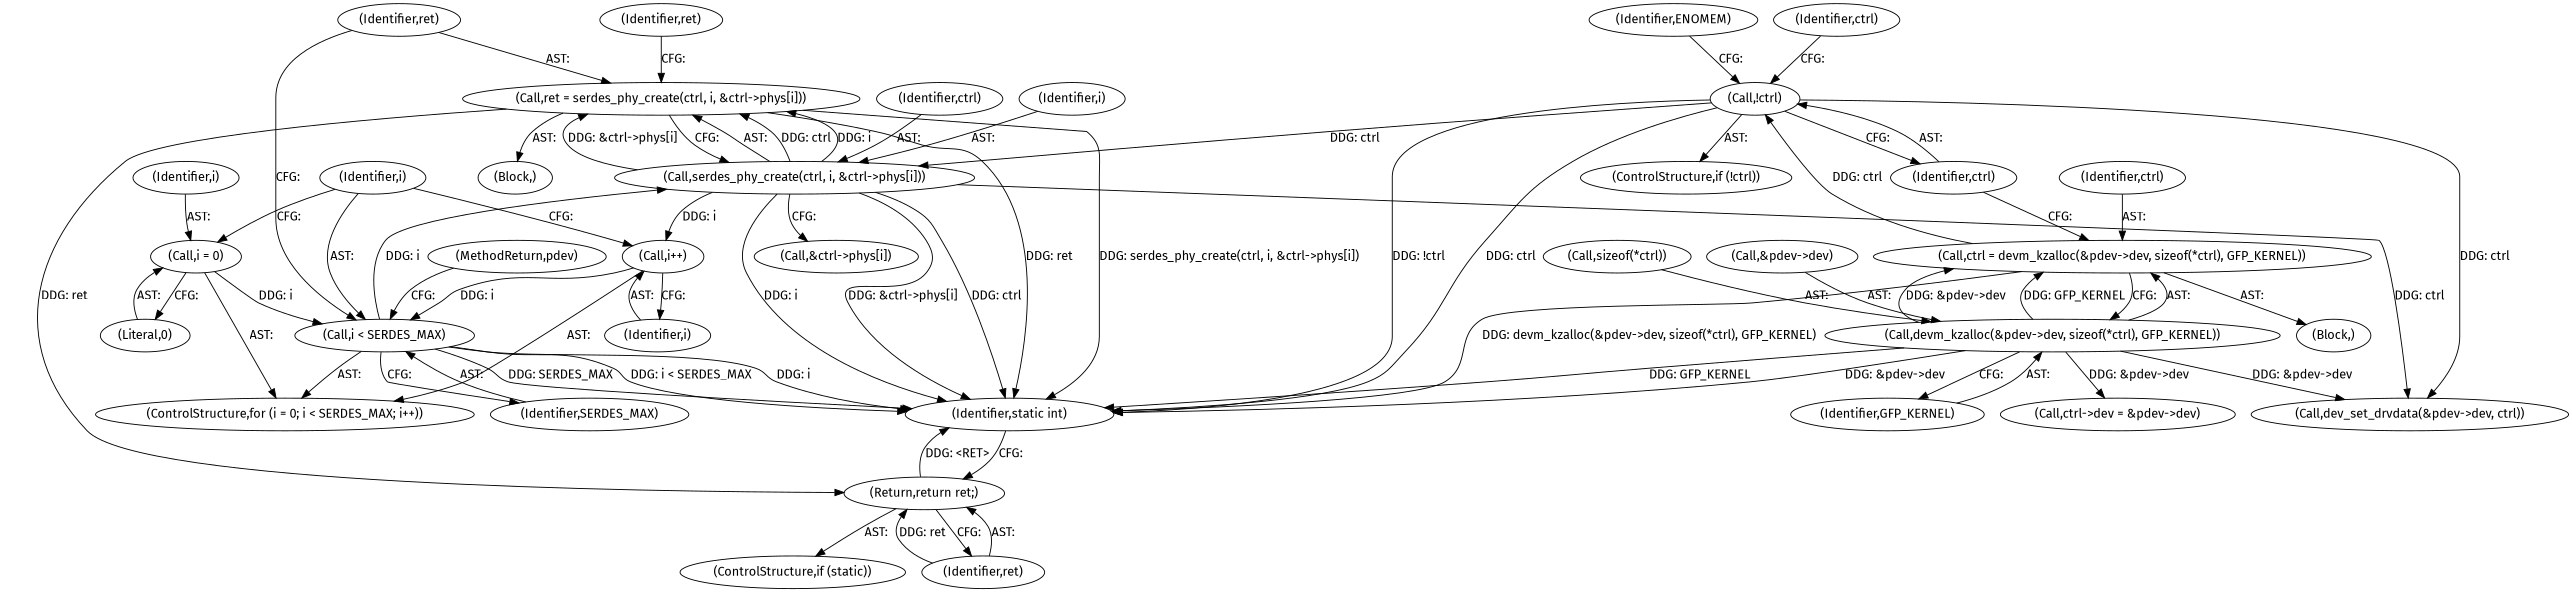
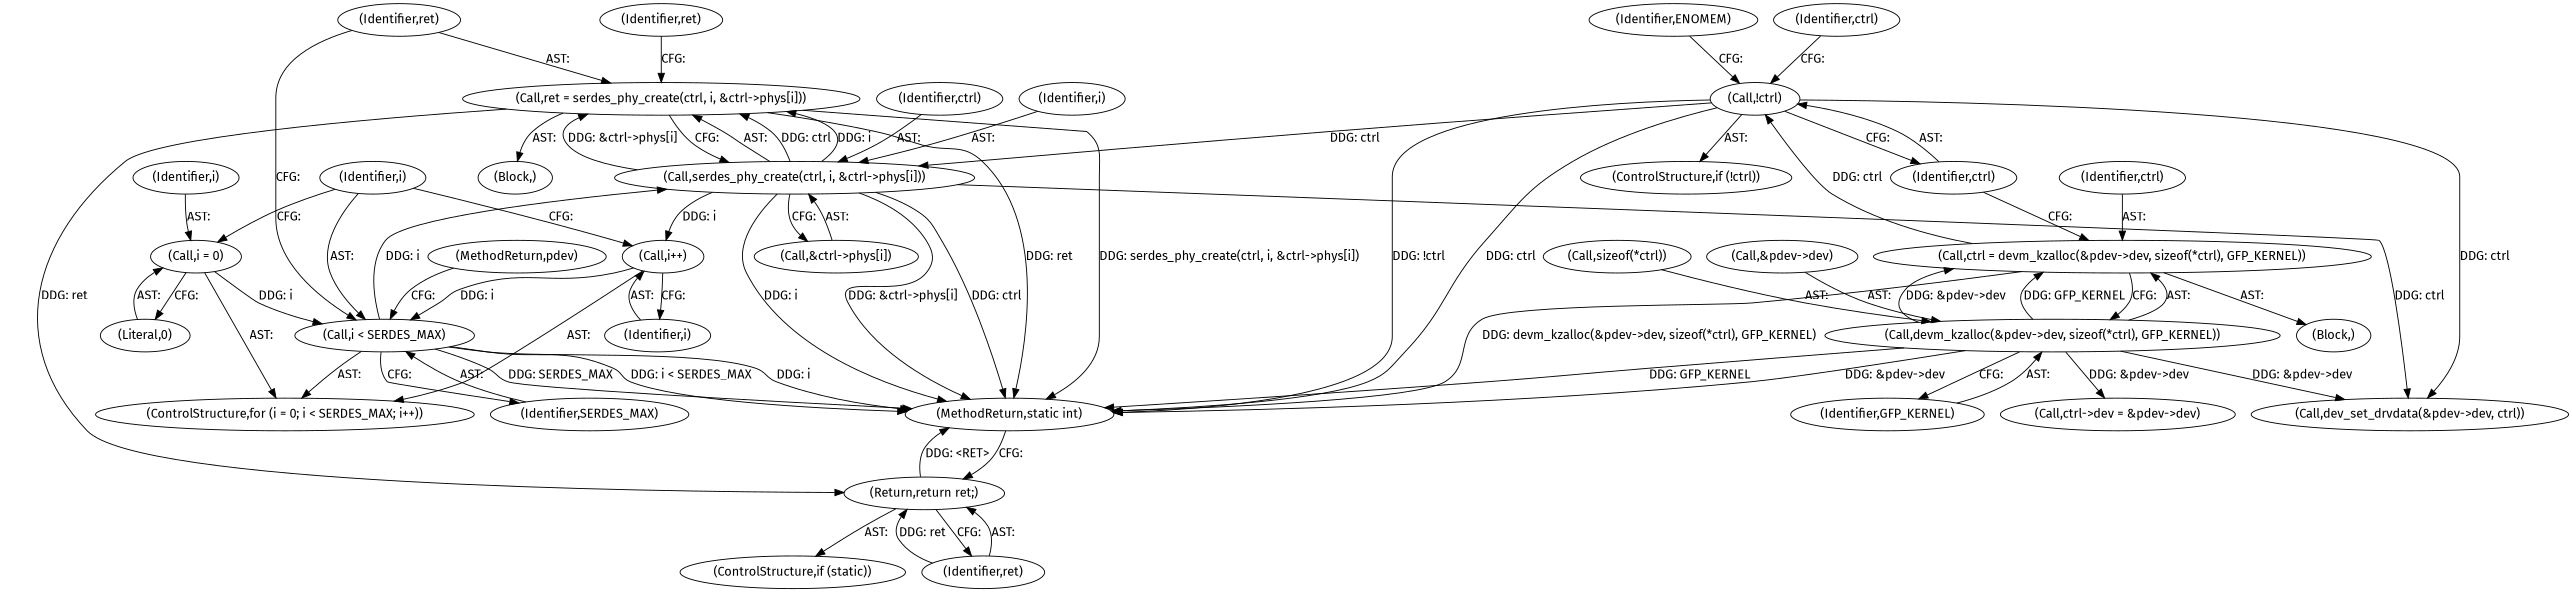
edge "(Call,&ctrl->phys[i])" -> "(Call,serdes_phy_create(ctrl, i, &ctrl->phys[i]))": added, label "AST:"
node "(Identifier,static int)": label "(Identifier,static int)" -> "(MethodReturn,static int)"
